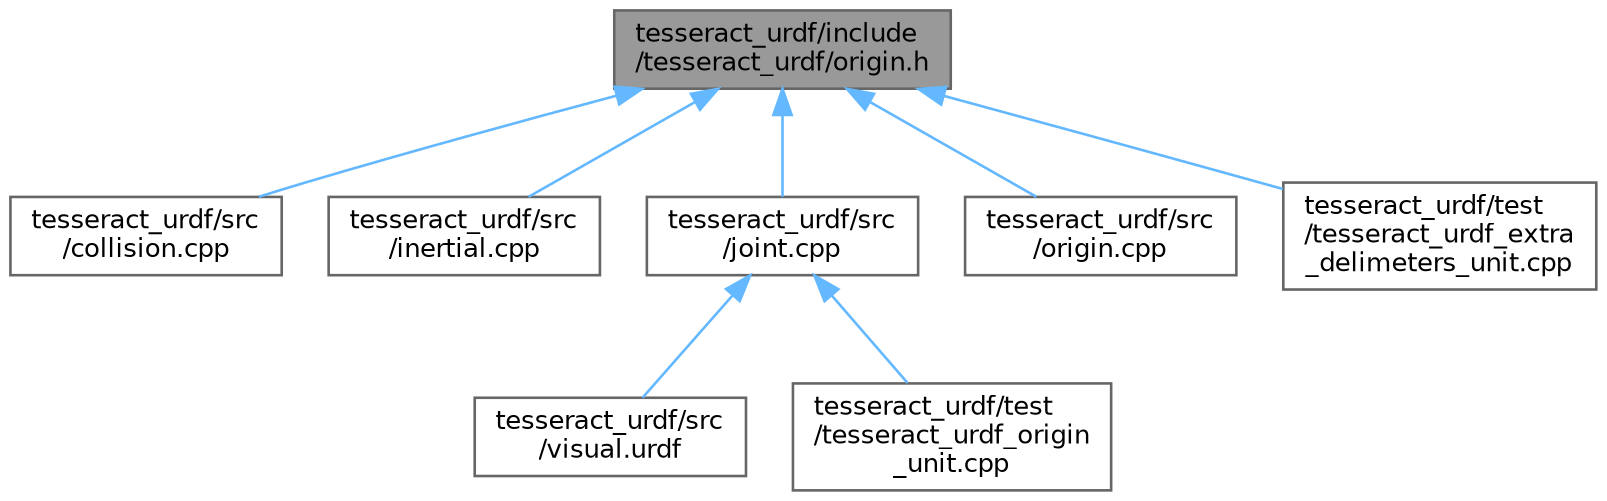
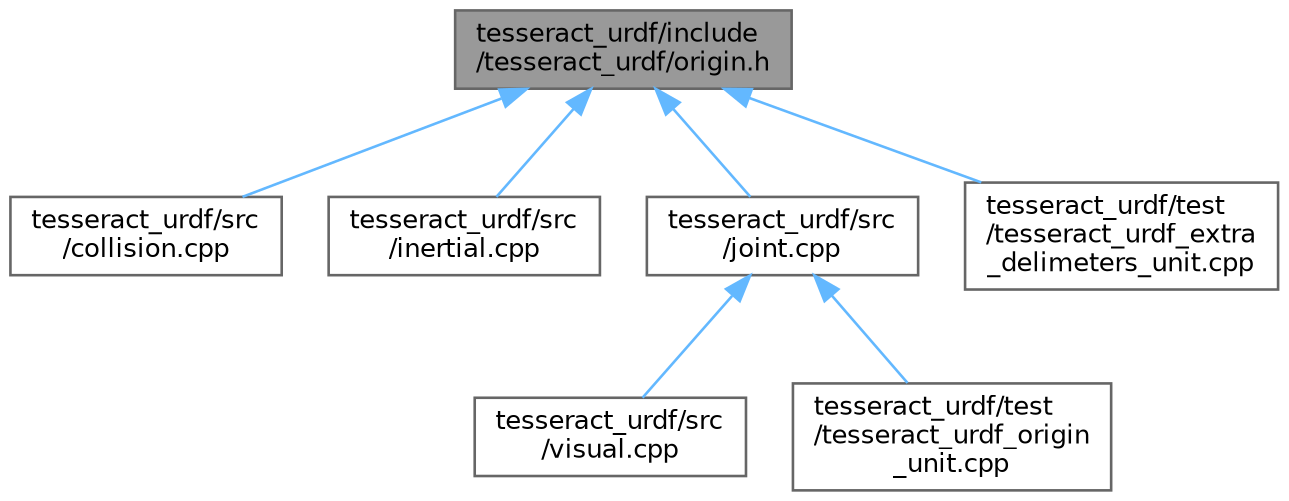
node "tesseract_urdf/src /origin.cpp": removed
node "tesseract_urdf/src /visual.urdf": label "tesseract_urdf/src /visual.urdf" -> "tesseract_urdf/src /visual.cpp"
